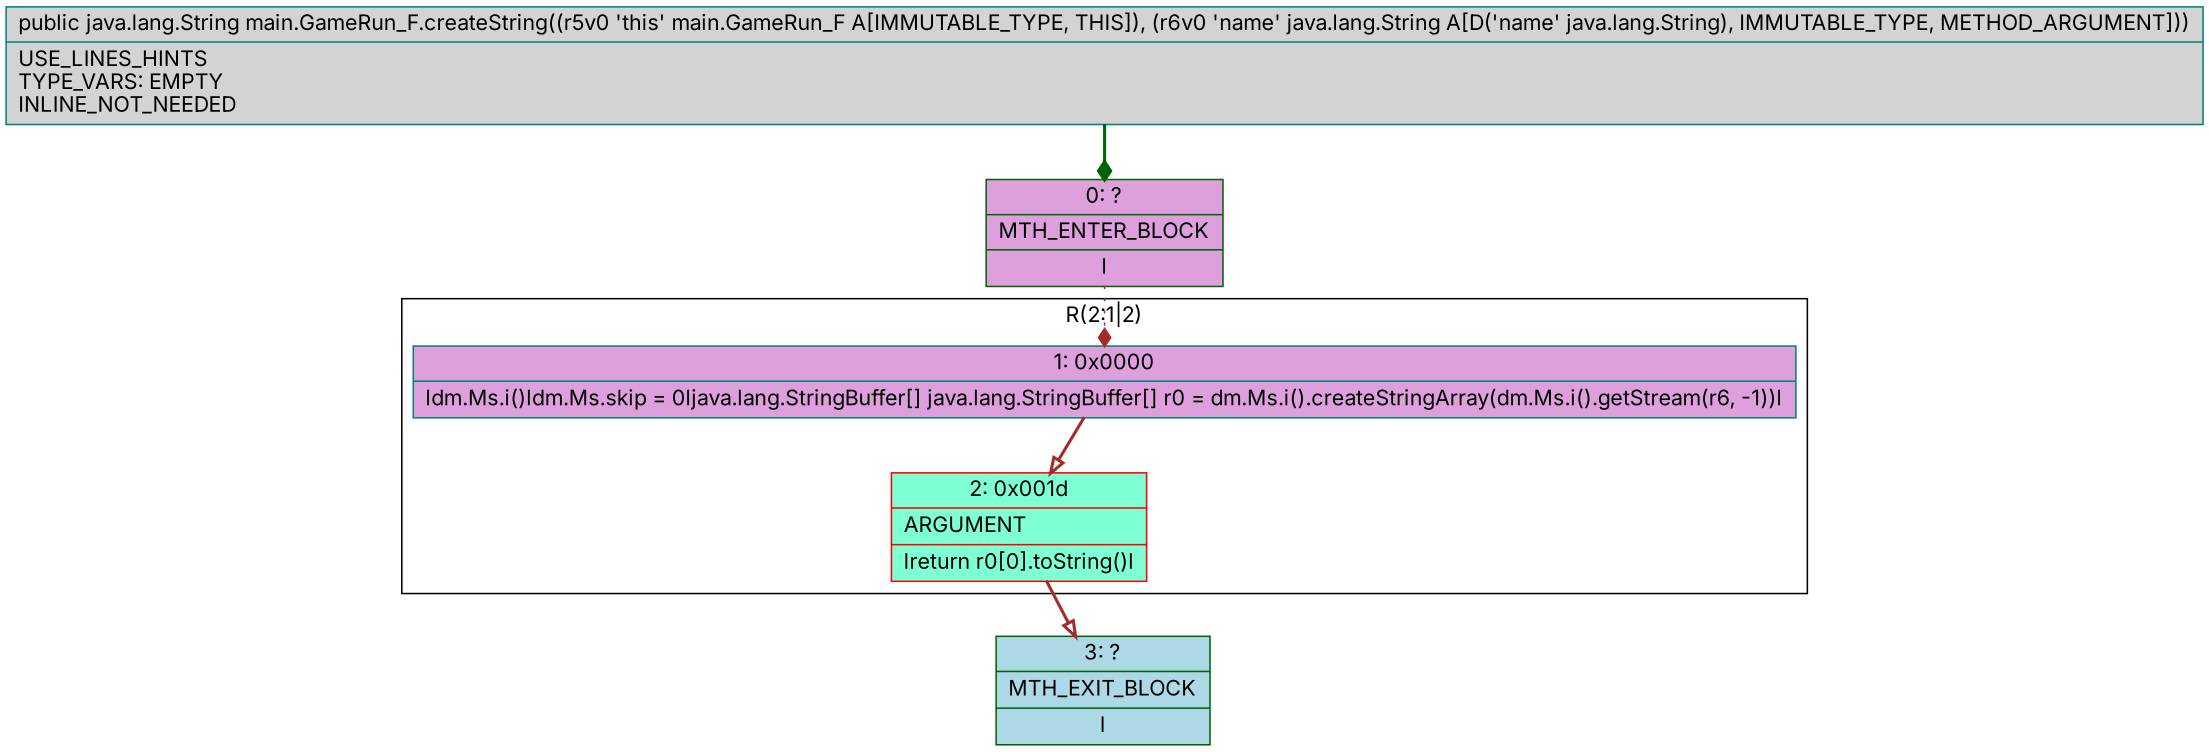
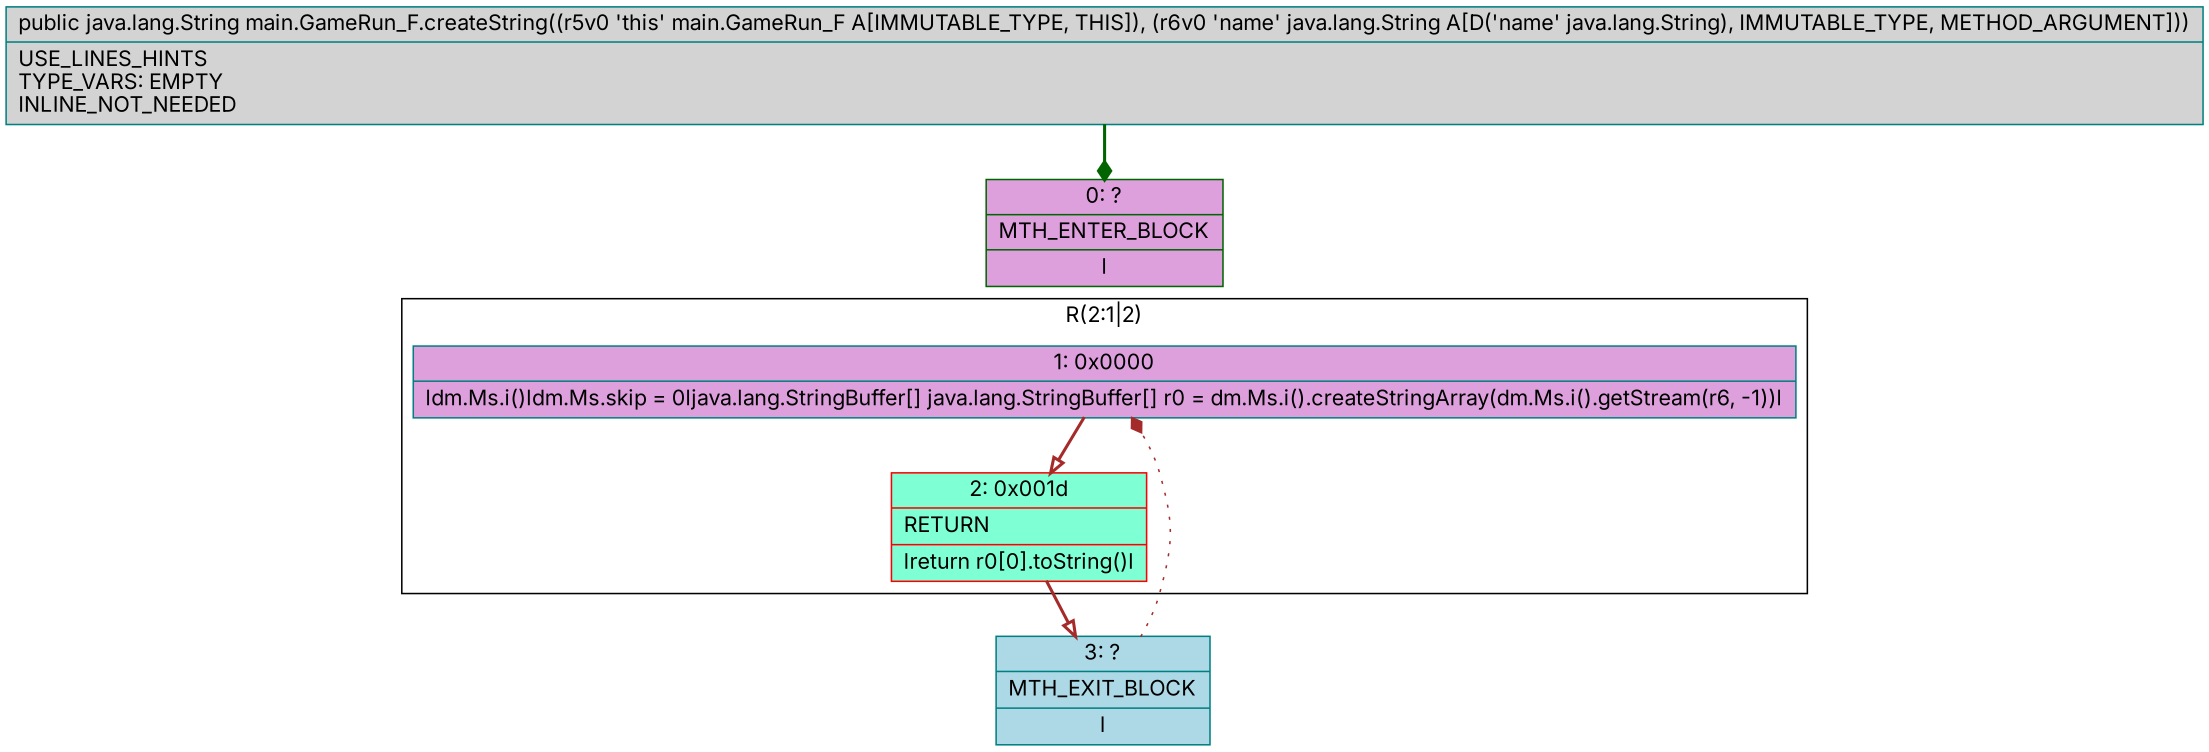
edge "0: ?" -> "1: 0x0000": now "3: ?" -> "1: 0x0000"
node "2: 0x001d": text "ARGUMENT" -> "RETURN"
node "3: ?": color darkgreen -> teal
